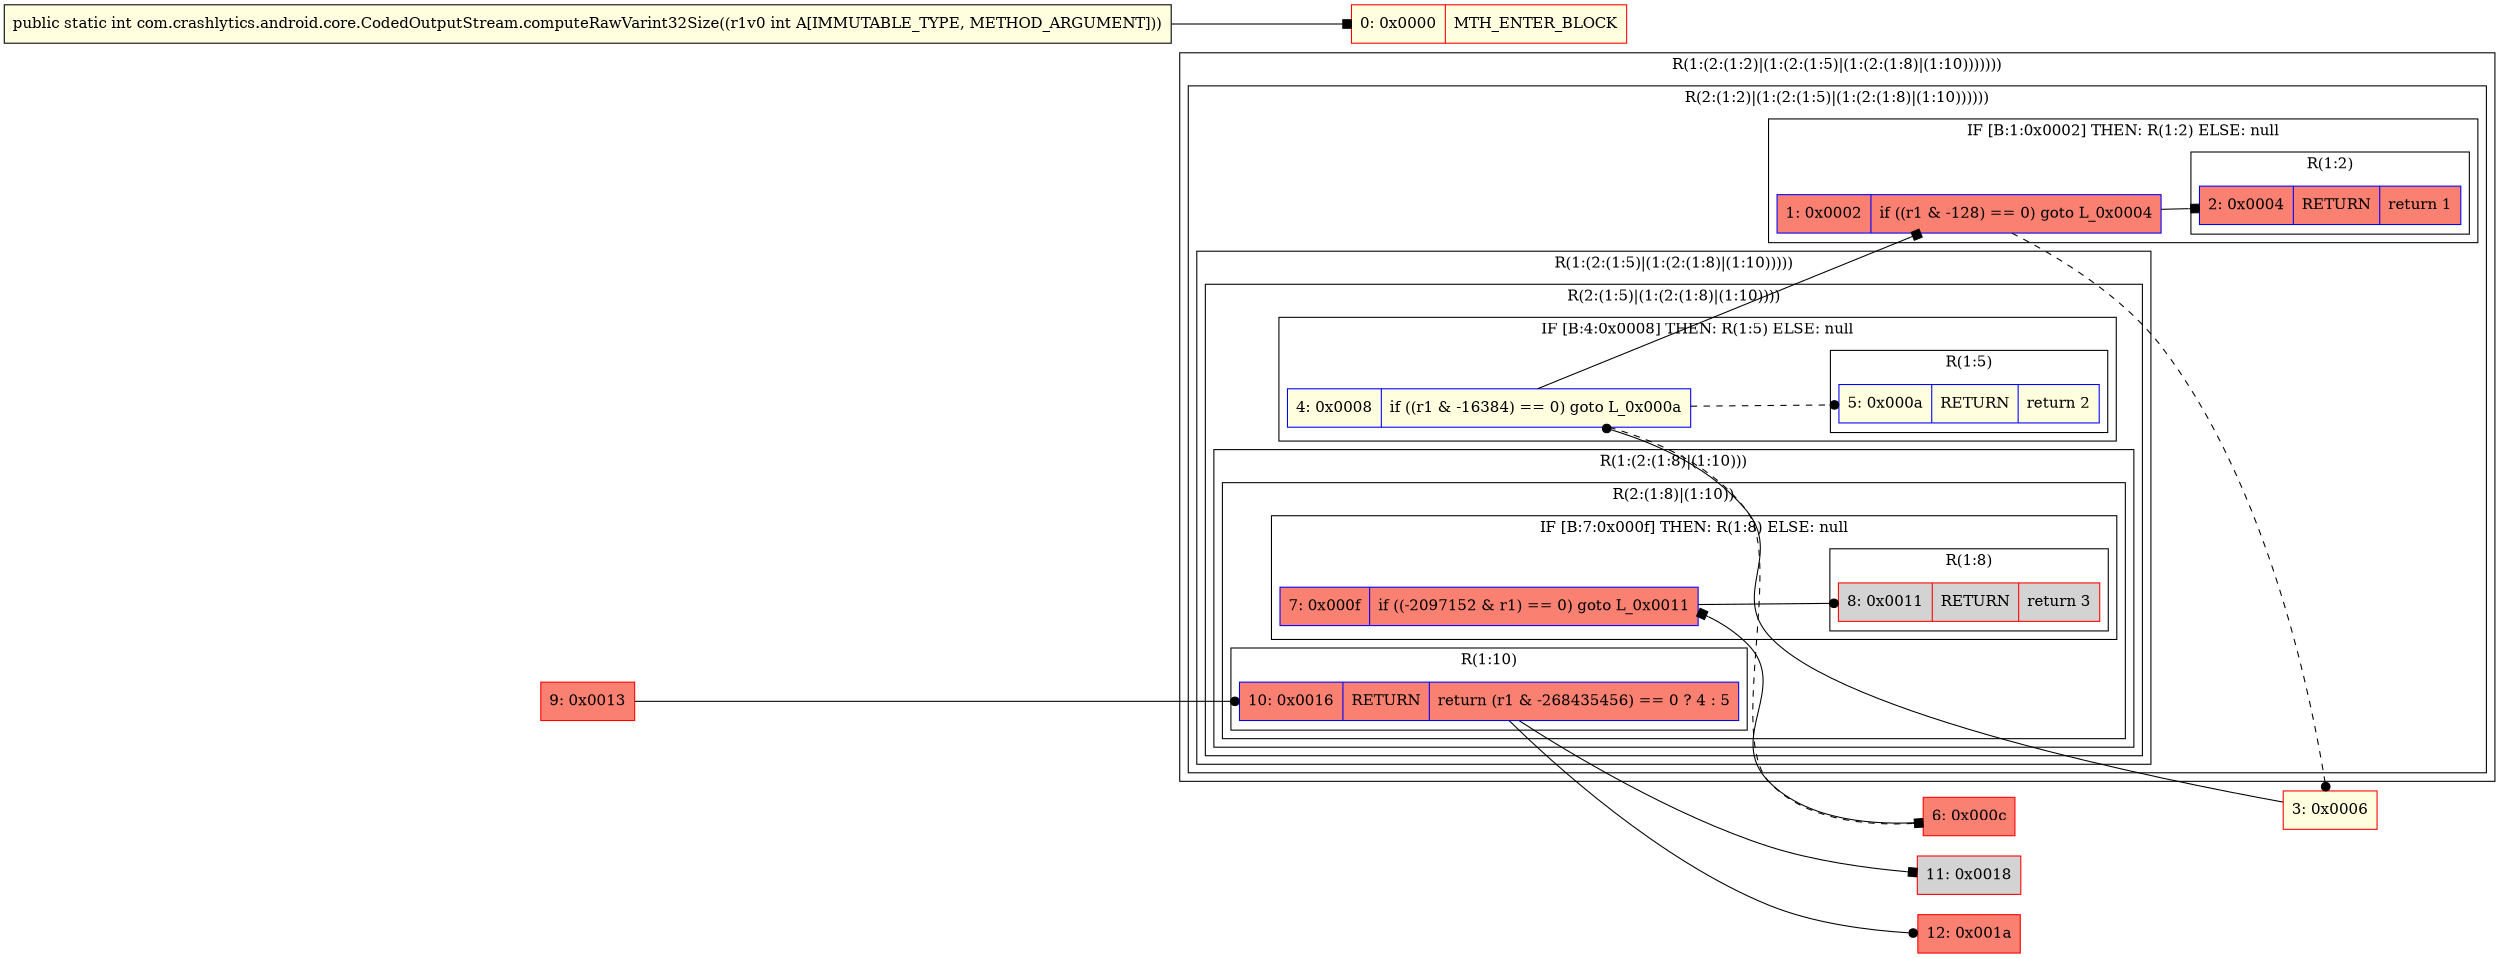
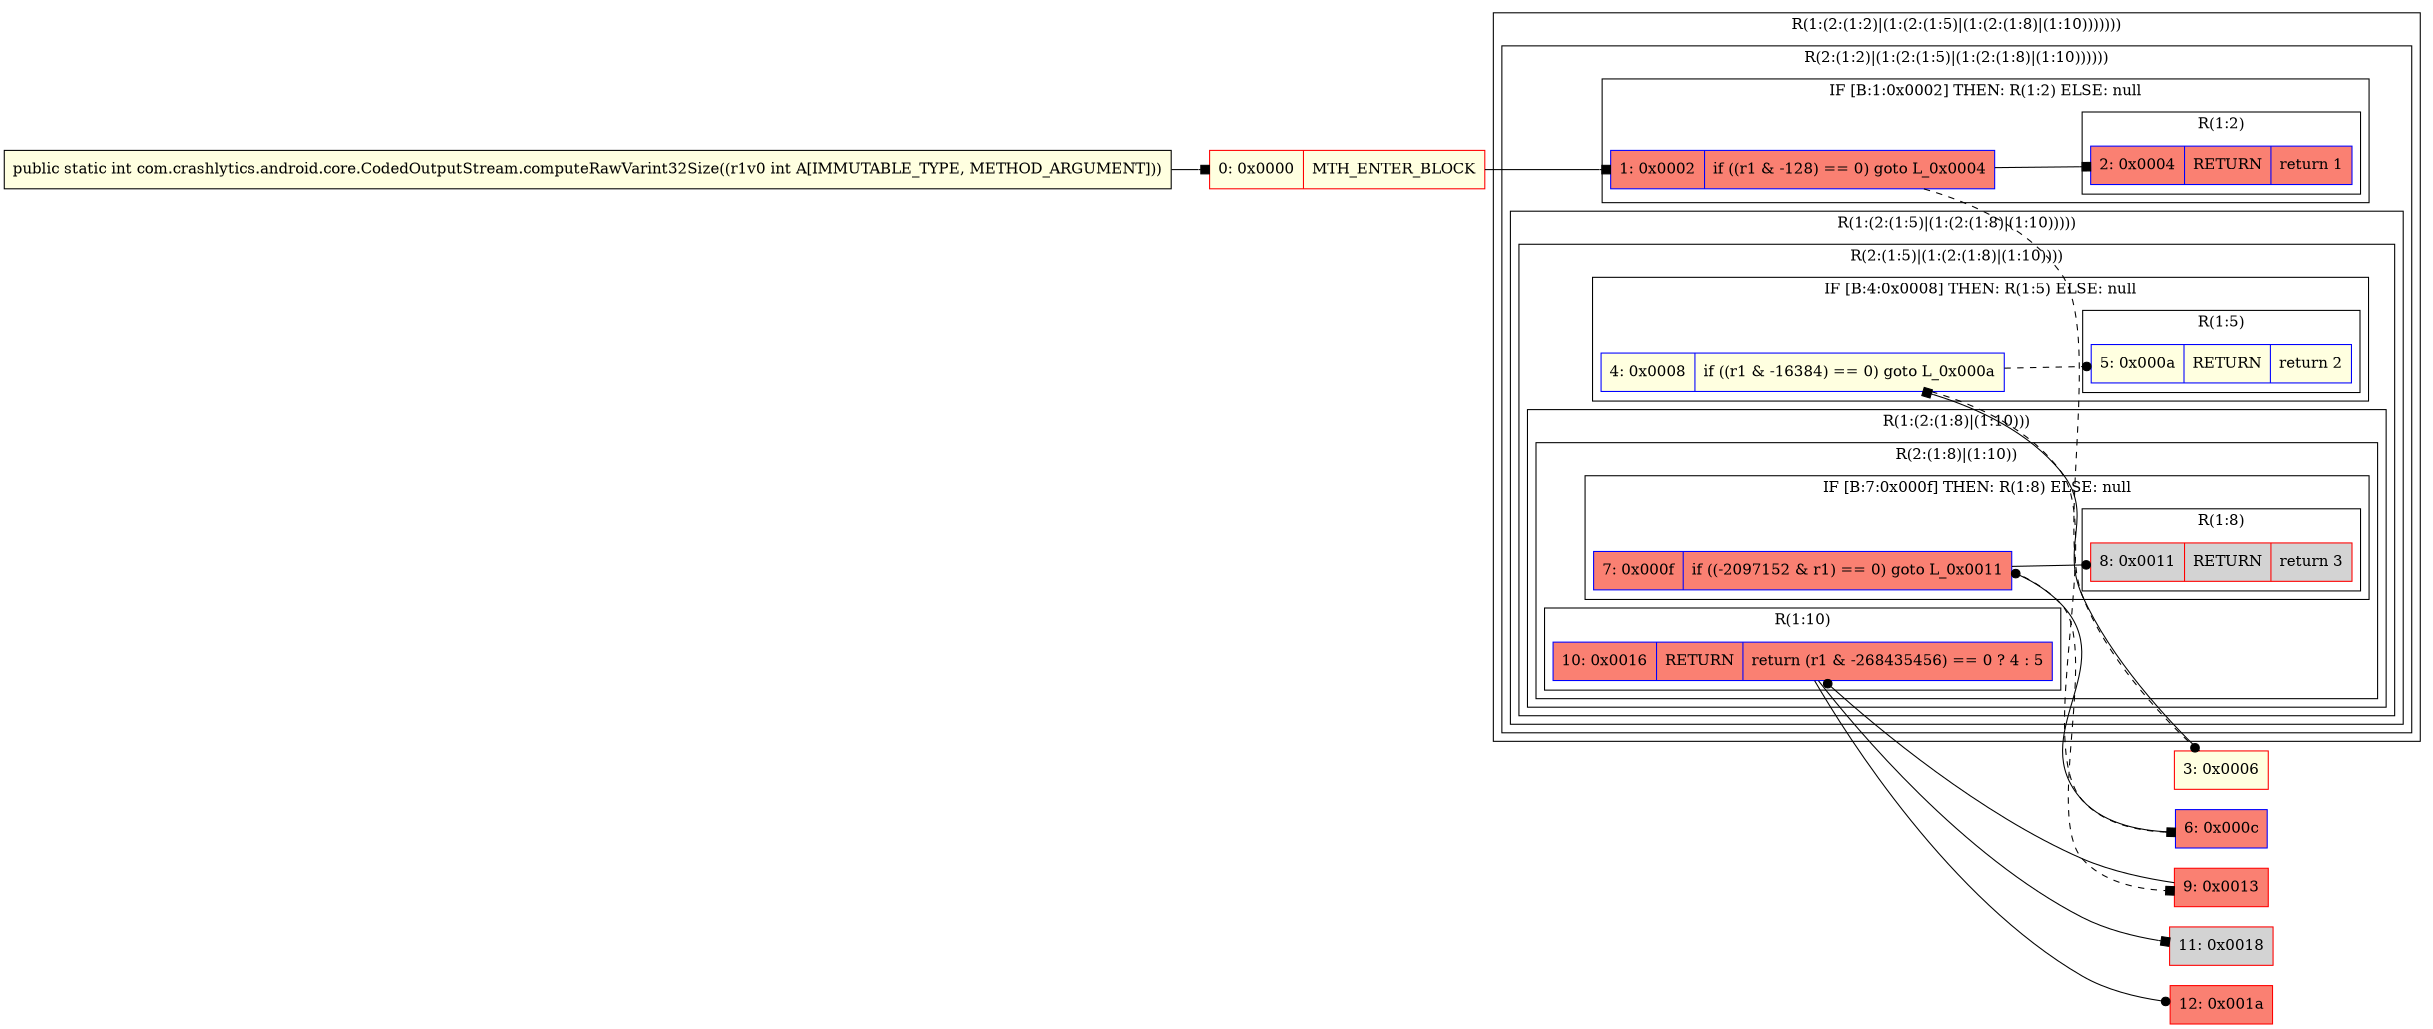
edge "4: 0x0008" -> "1: 0x0002": now "0: 0x0000" -> "1: 0x0002"
edge "3: 0x0006" -> "4: 0x0008": arrowhead dot -> box
edge "6: 0x000c" -> "7: 0x000f": arrowhead box -> dot
edge "7: 0x000f" -> "9: 0x0013": added
node "6: 0x000c": color red -> blue
